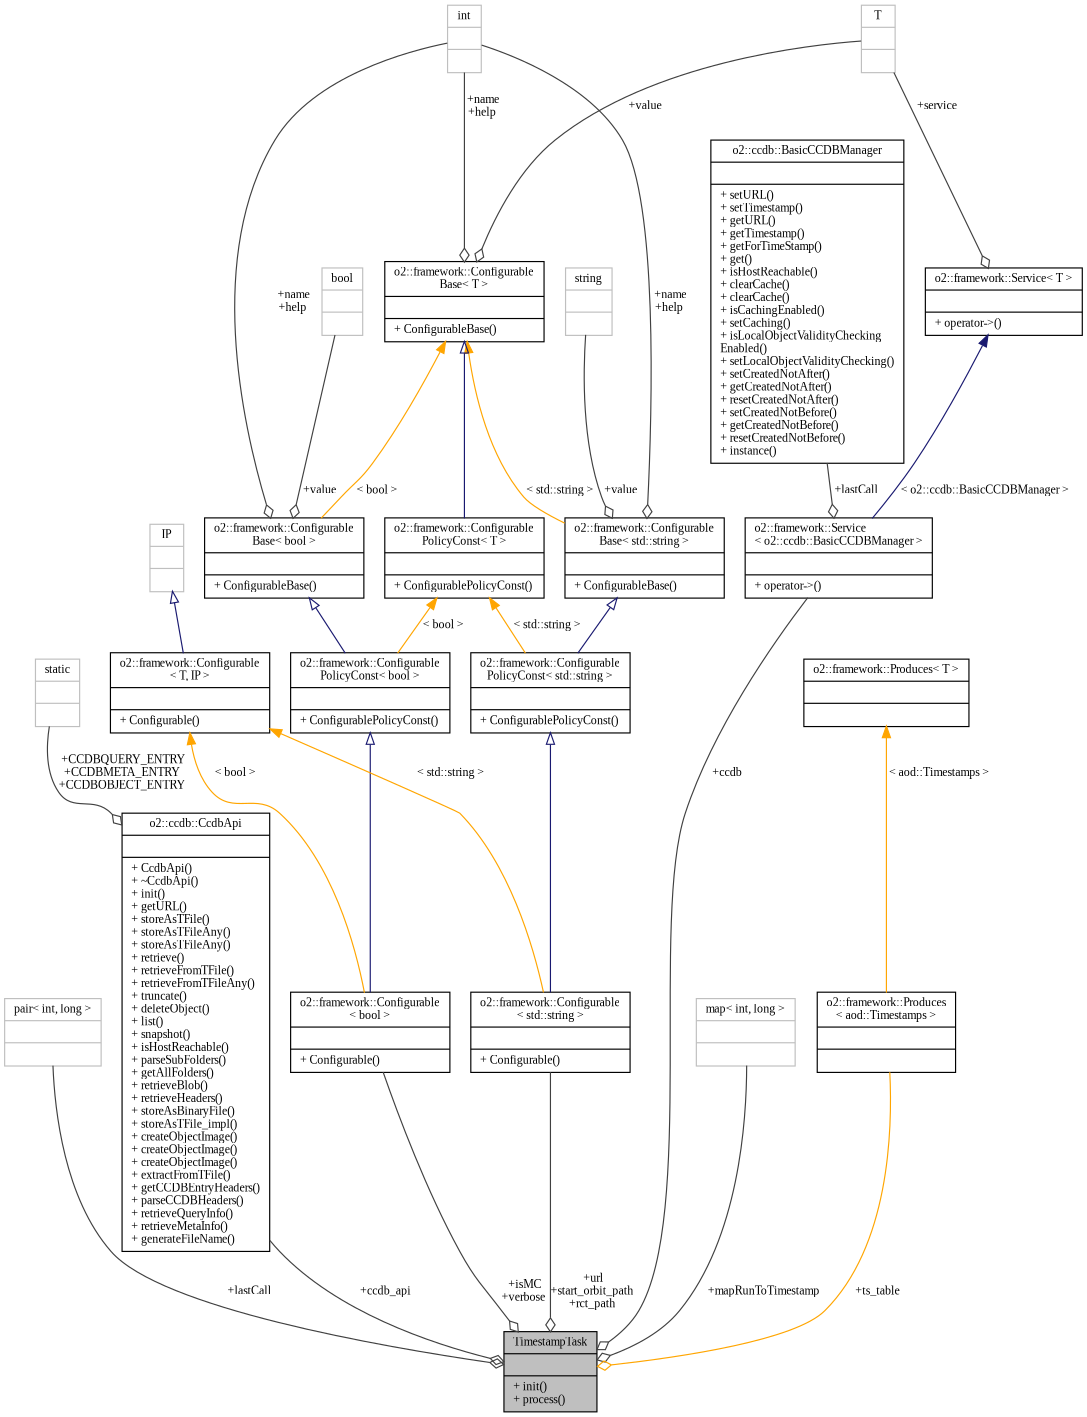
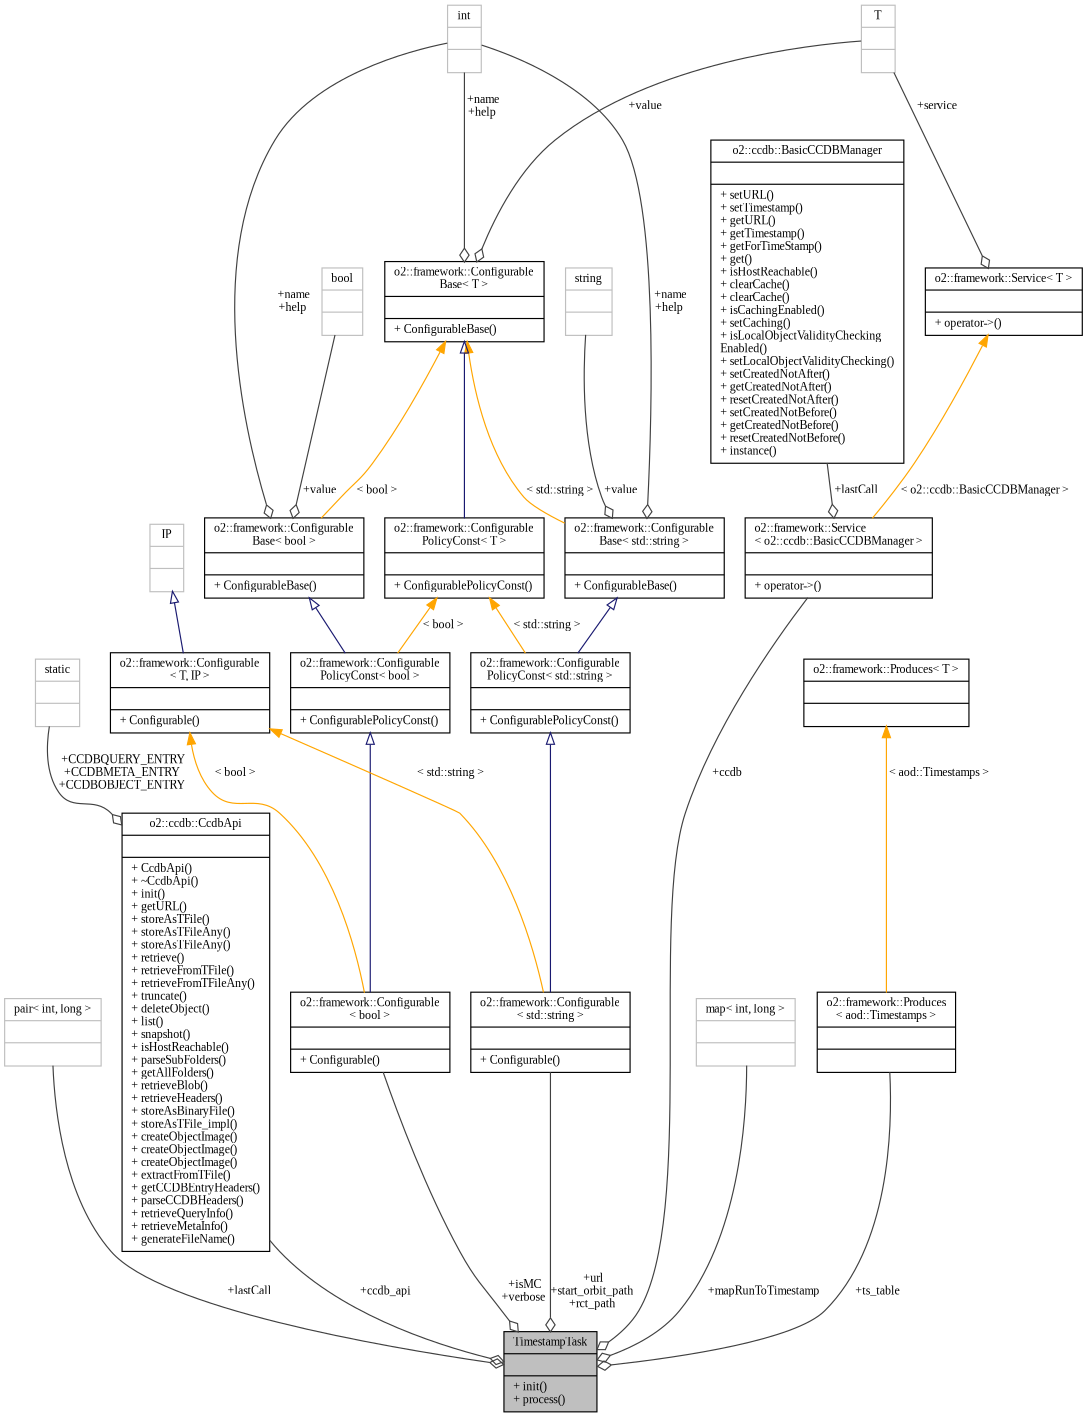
edge "o2::framework::Service" -> "o2::framework::Service< T >": color midnightblue -> orange
edge "o2::framework::Produces" -> "TimestampTask": color orange -> grey25
